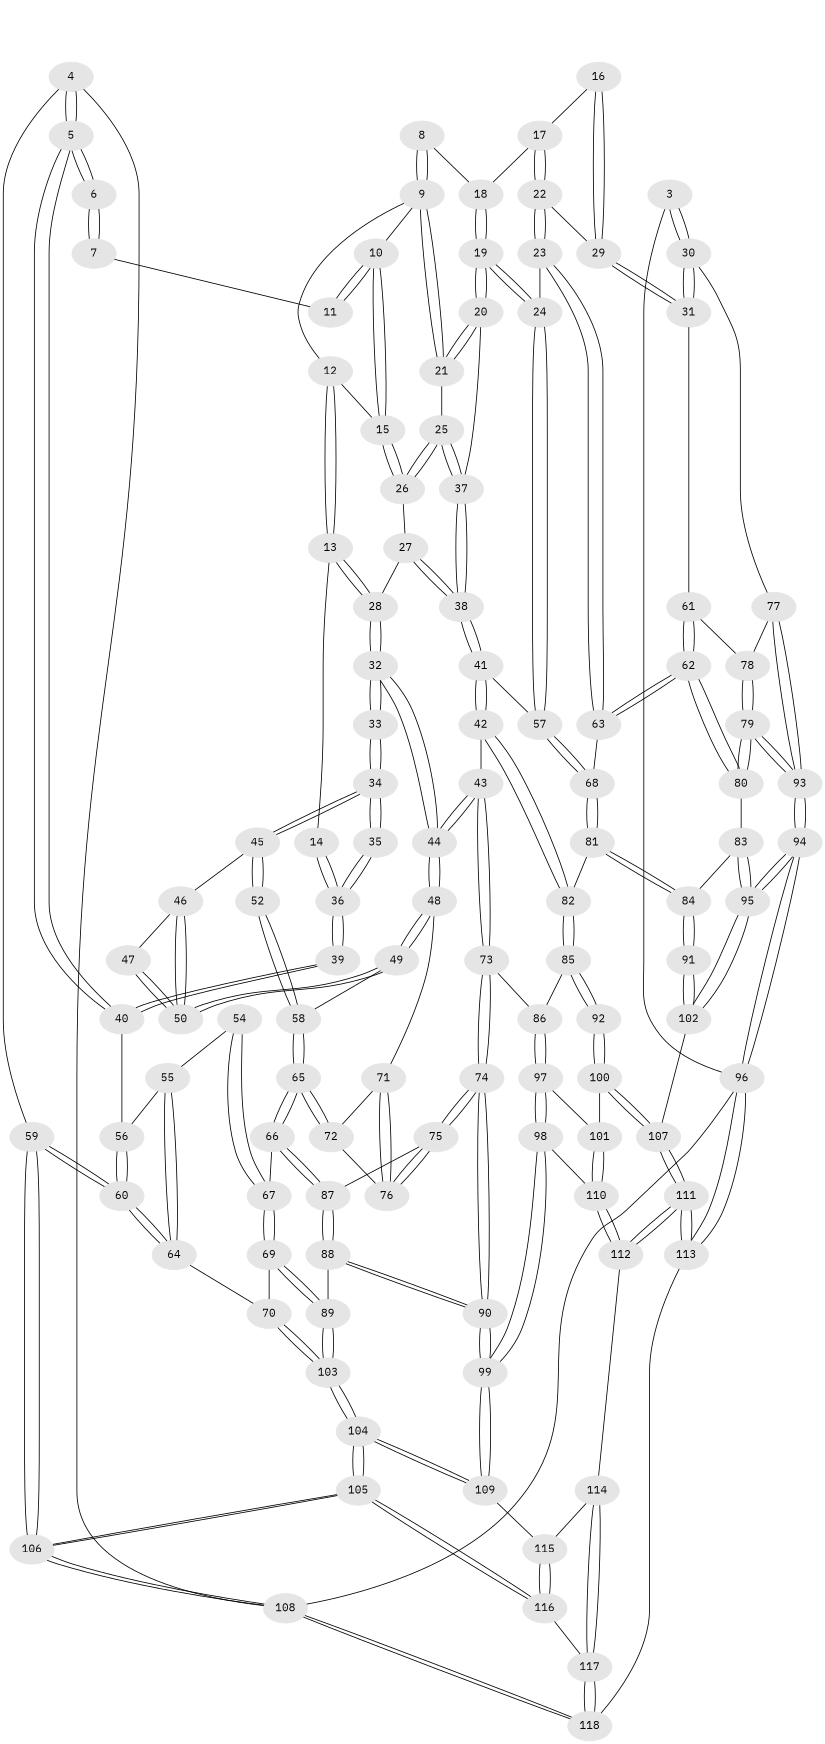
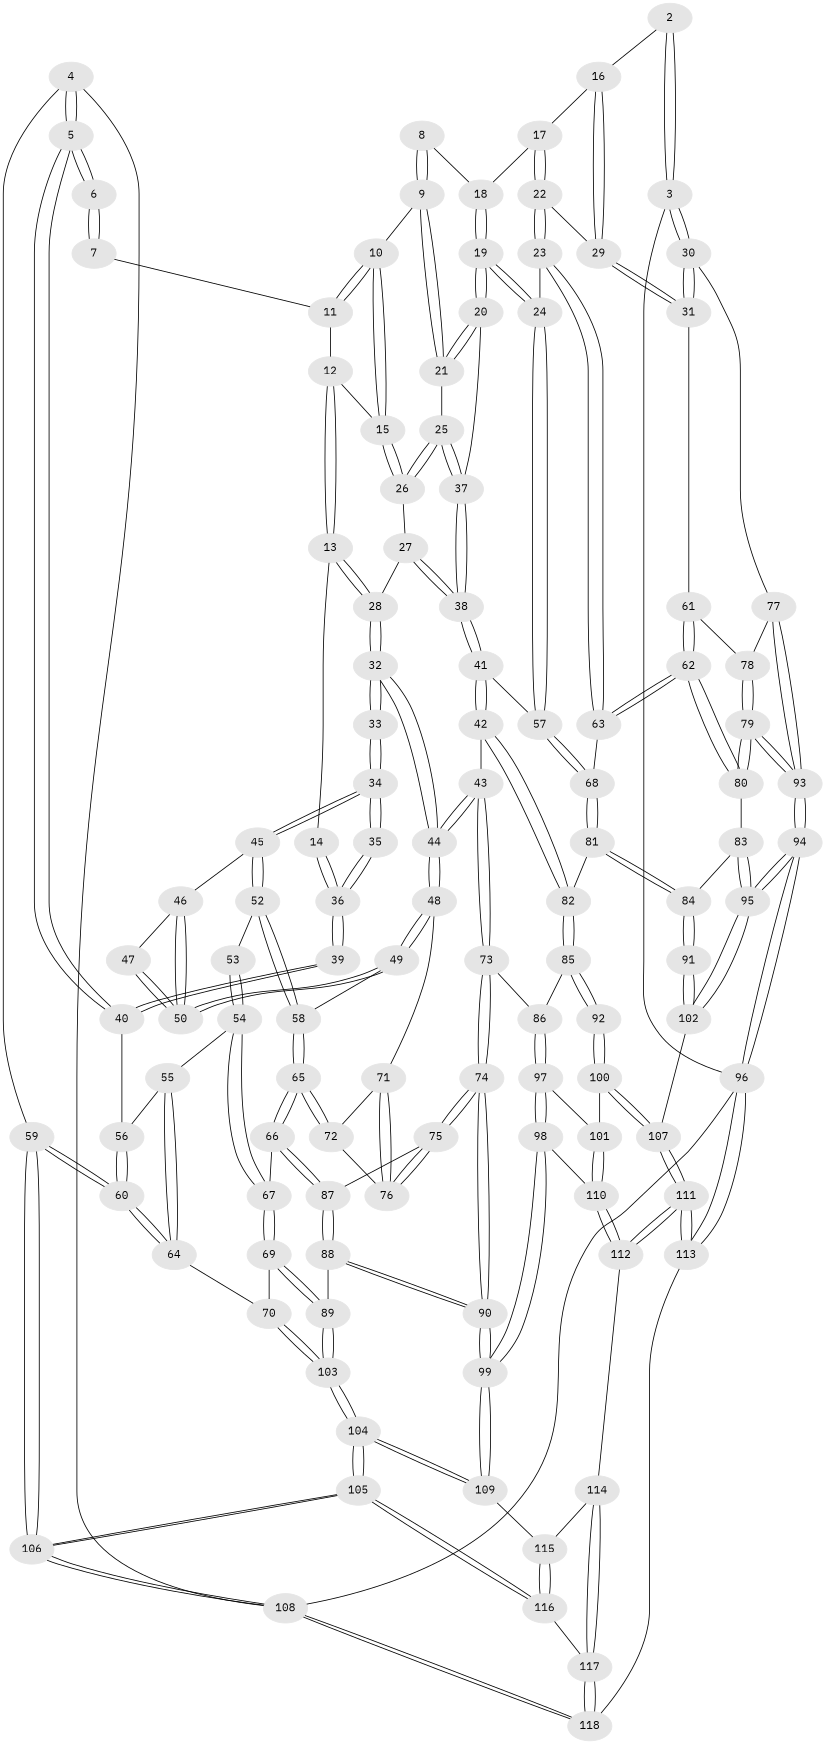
node "2": added
edge "9" -- "12": now "11" -- "12"
node "53": added
